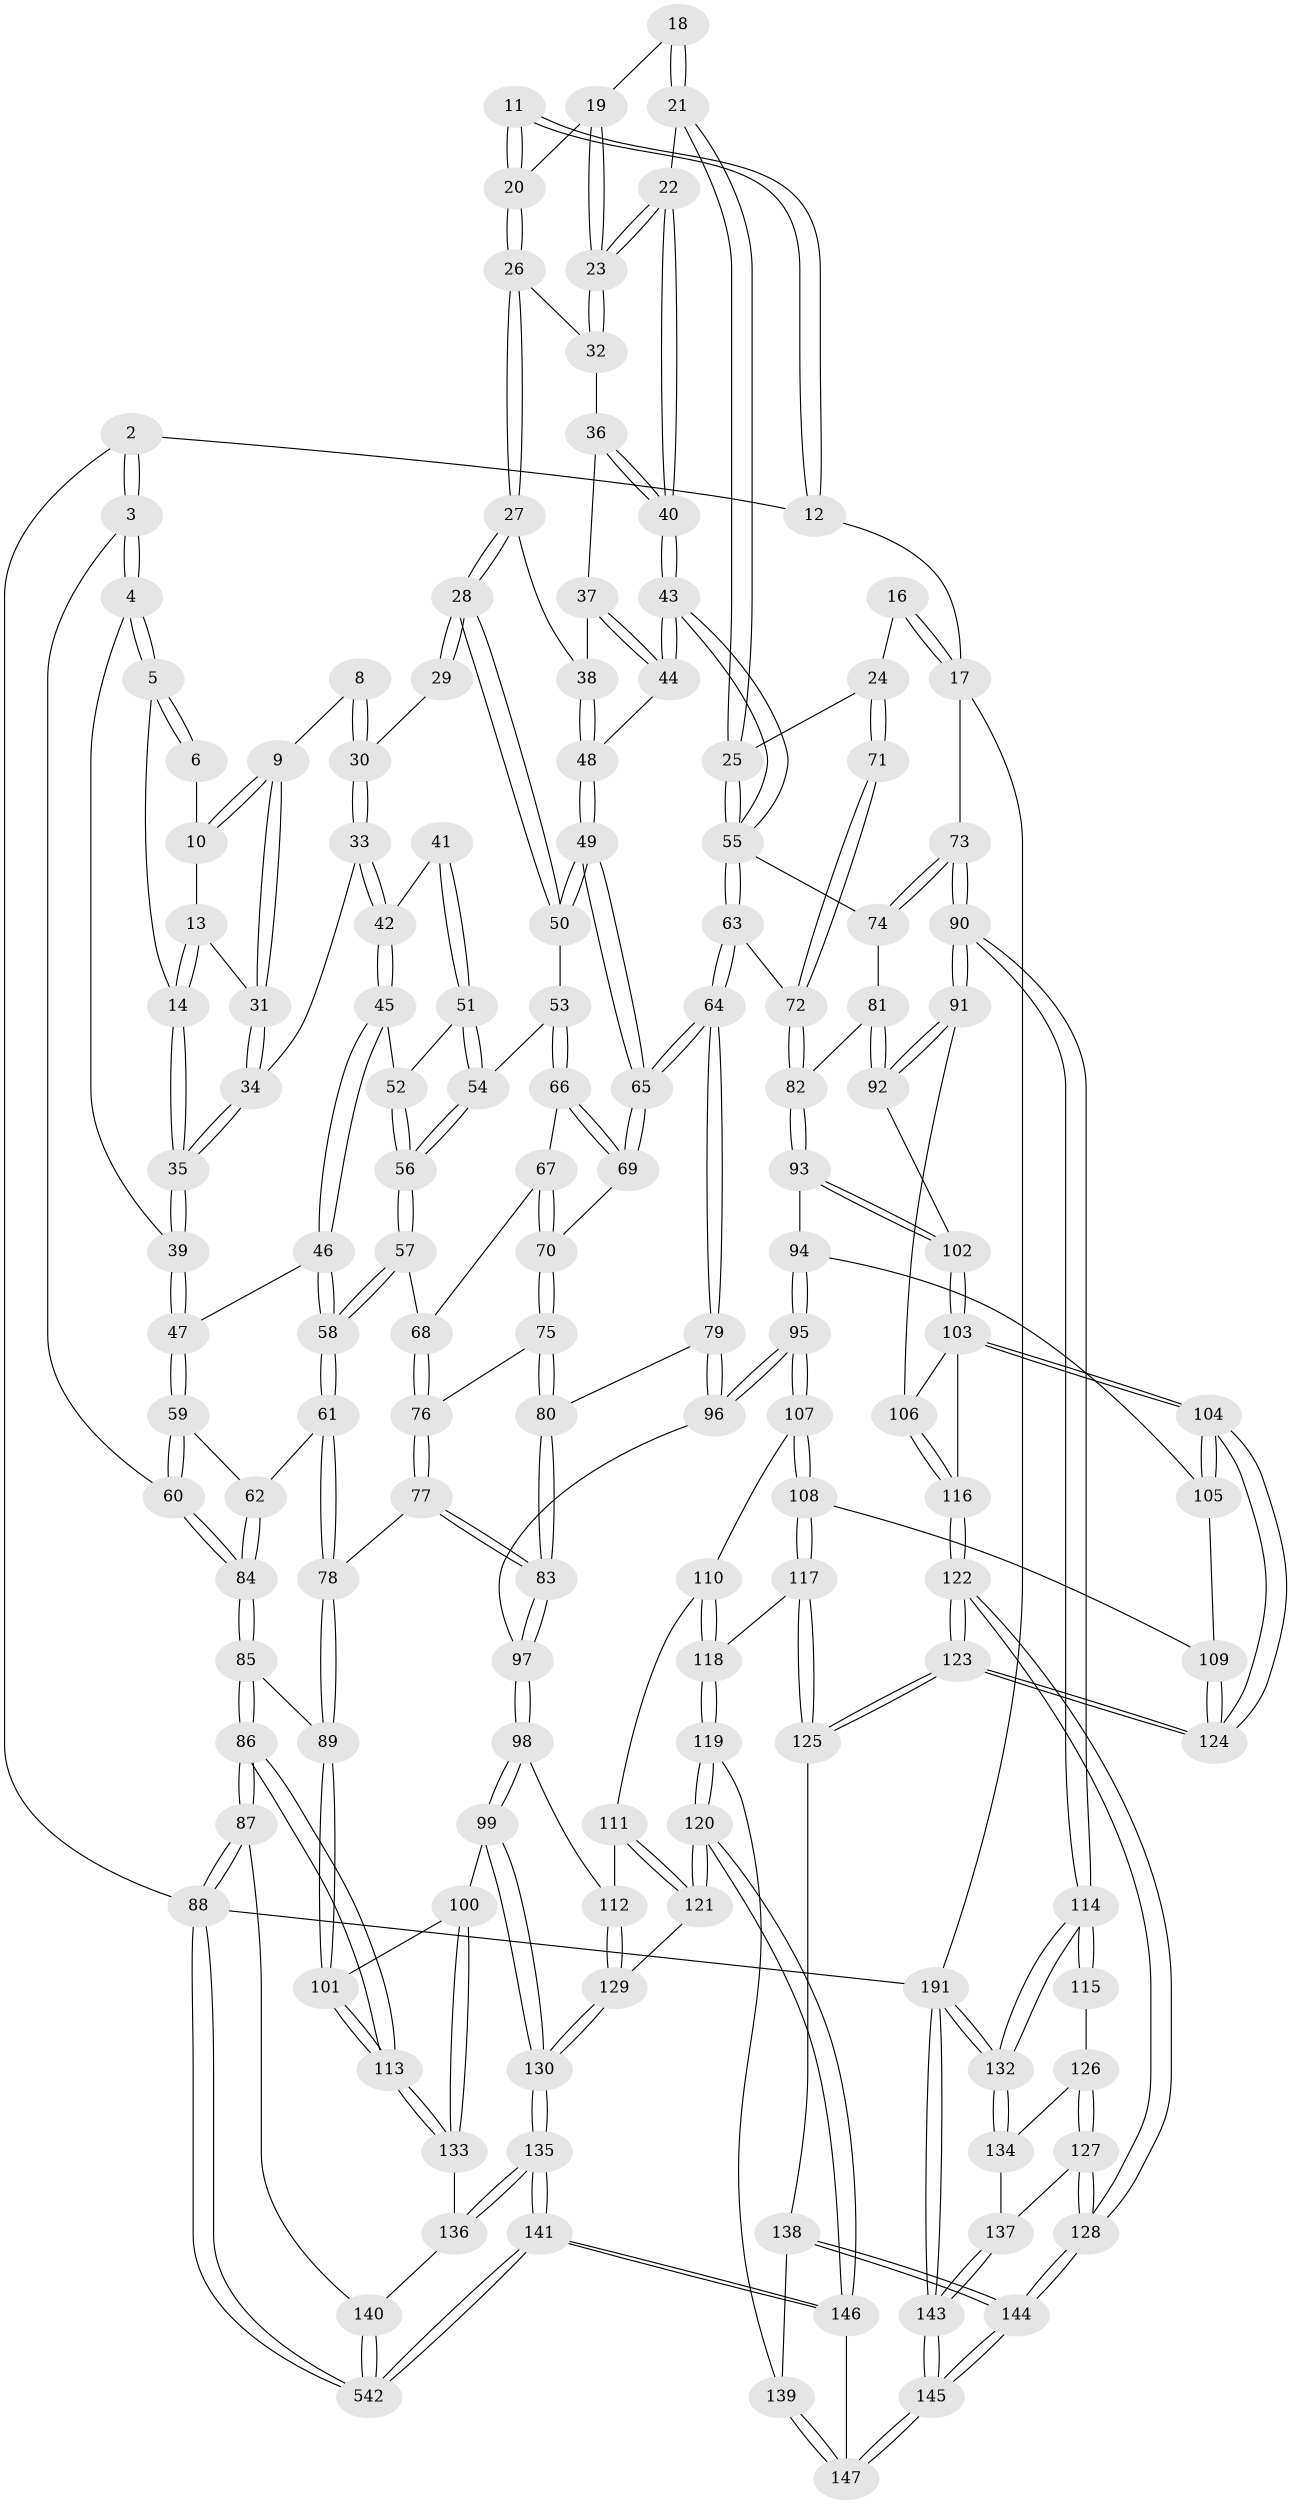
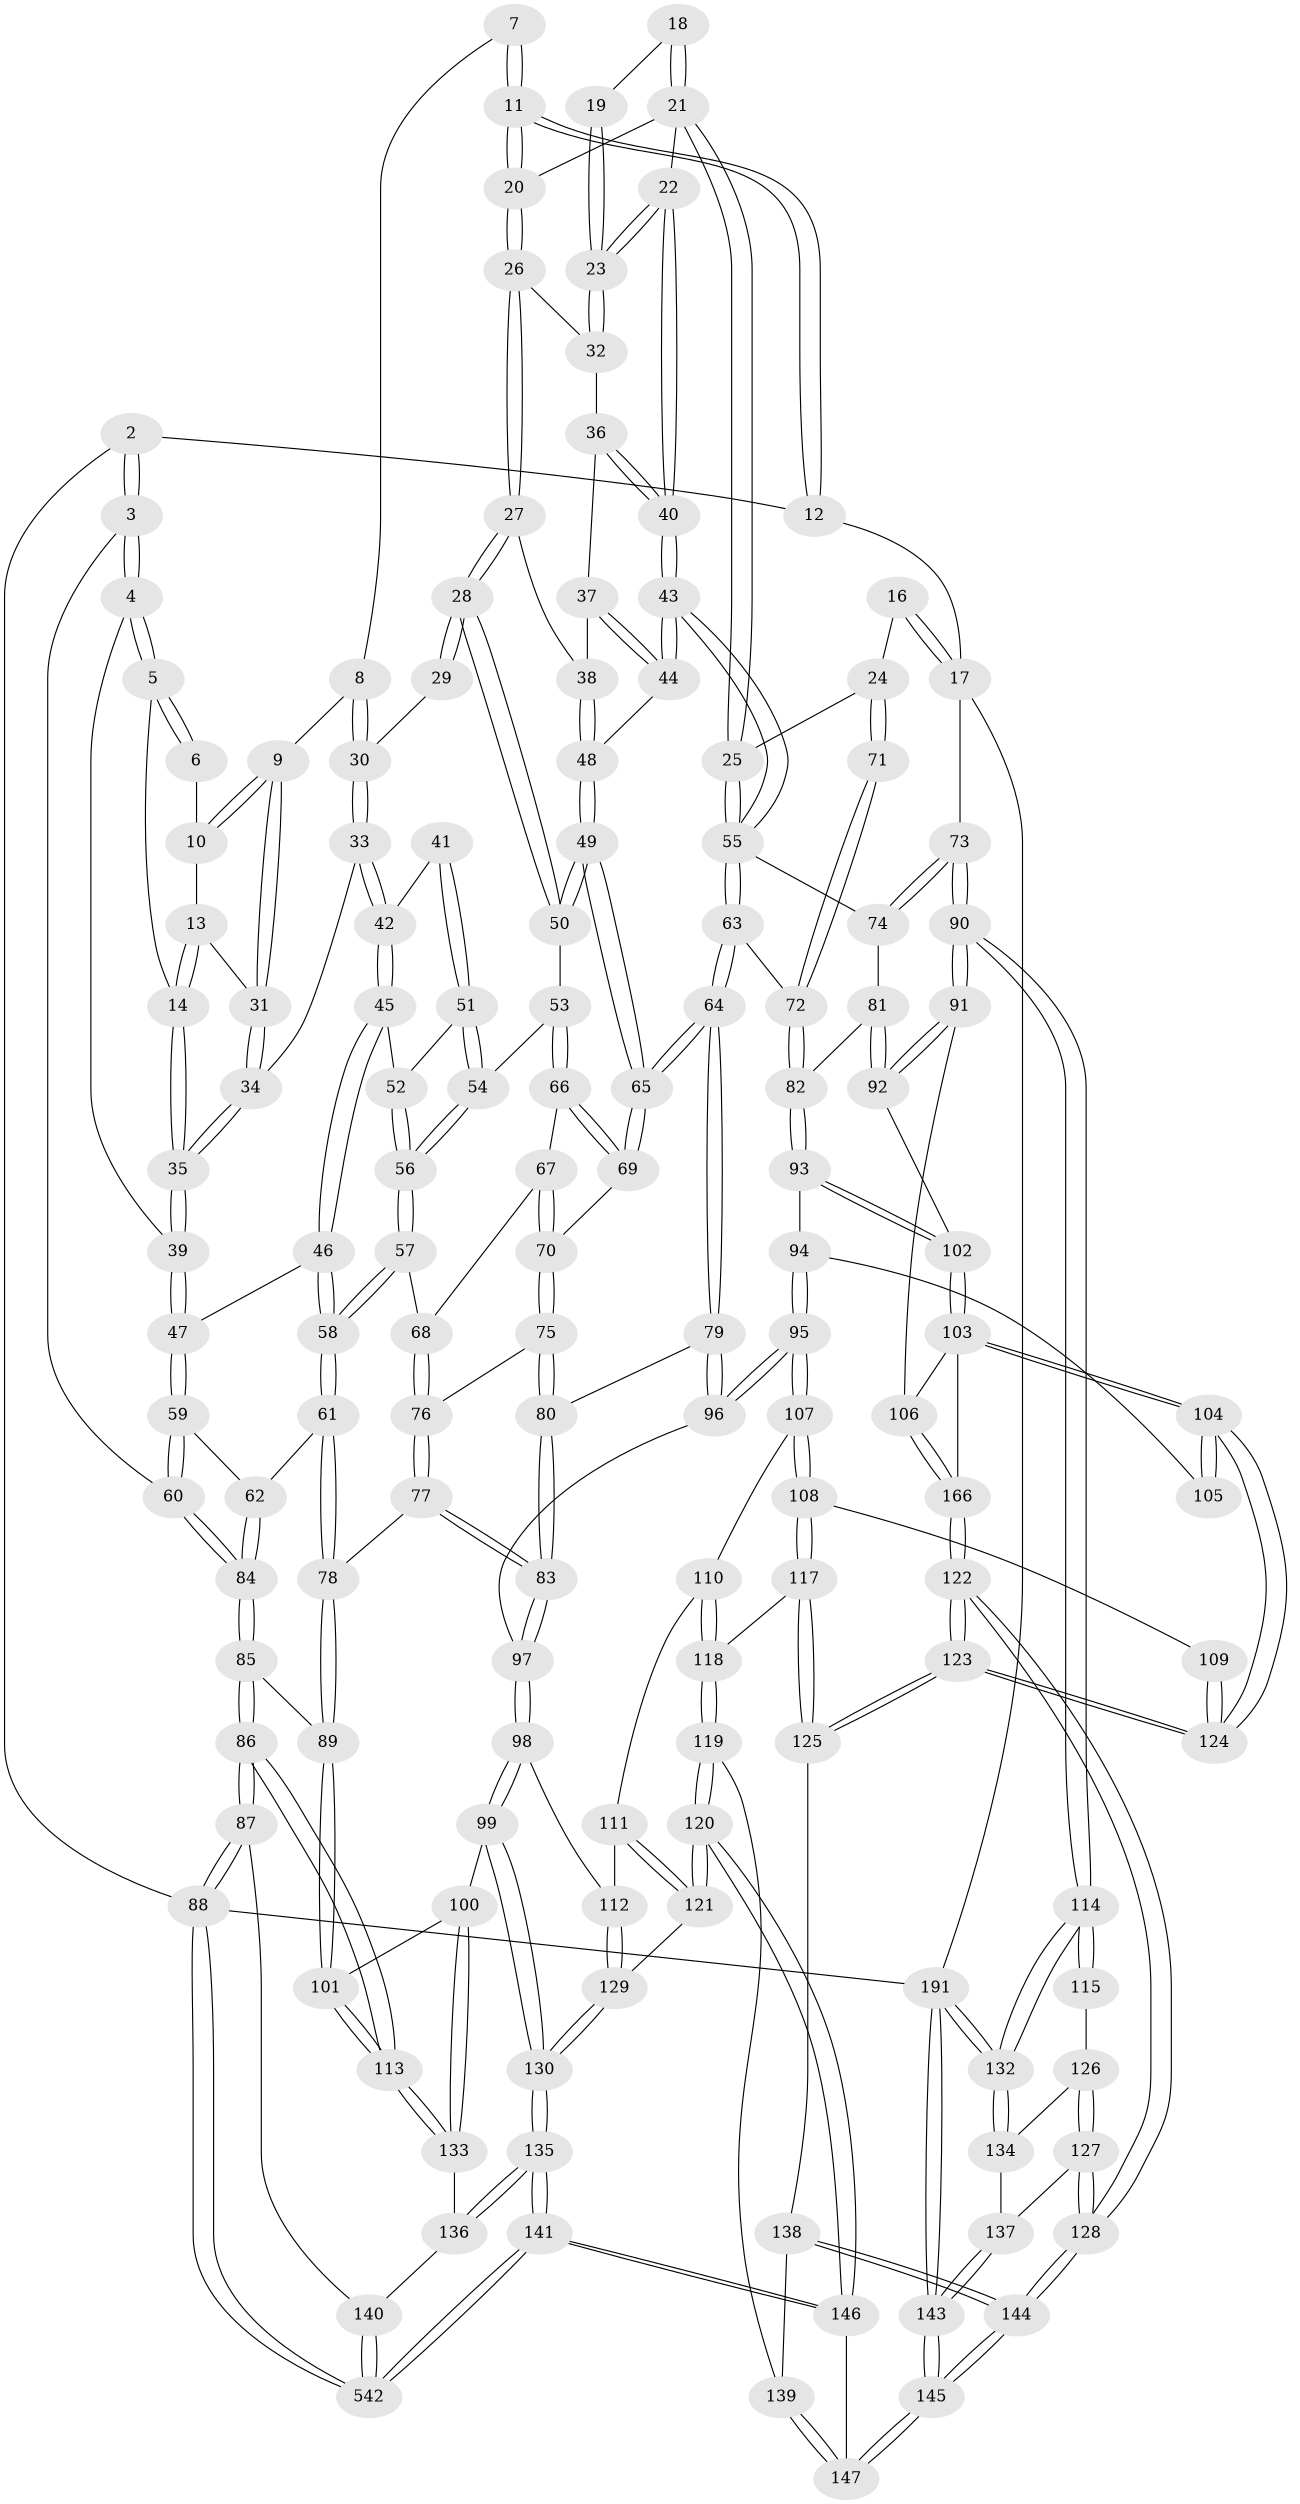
node "7": added
edge "19" -- "20": now "21" -- "20"
node "116": label "116" -> "166"
edge "105" -- "109": removed
